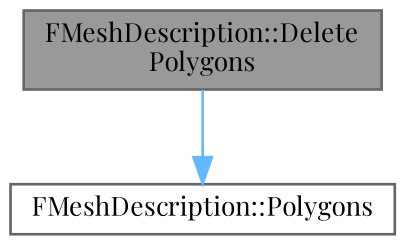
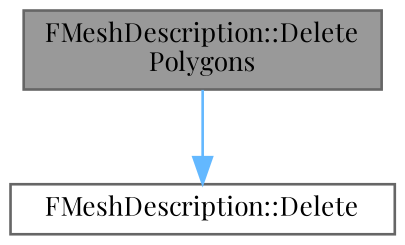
node "FMeshDescription::Polygons": label "FMeshDescription::Polygons" -> "FMeshDescription::Delete"
